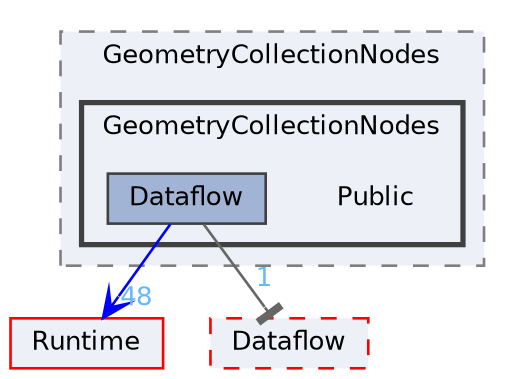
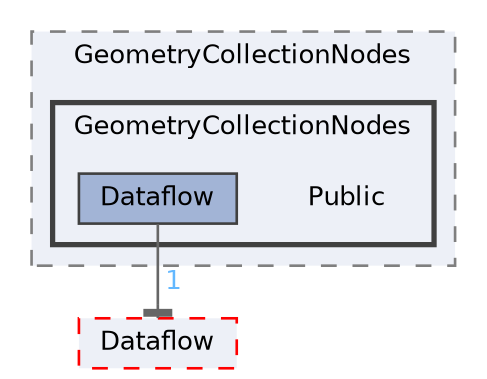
node "Runtime": removed
